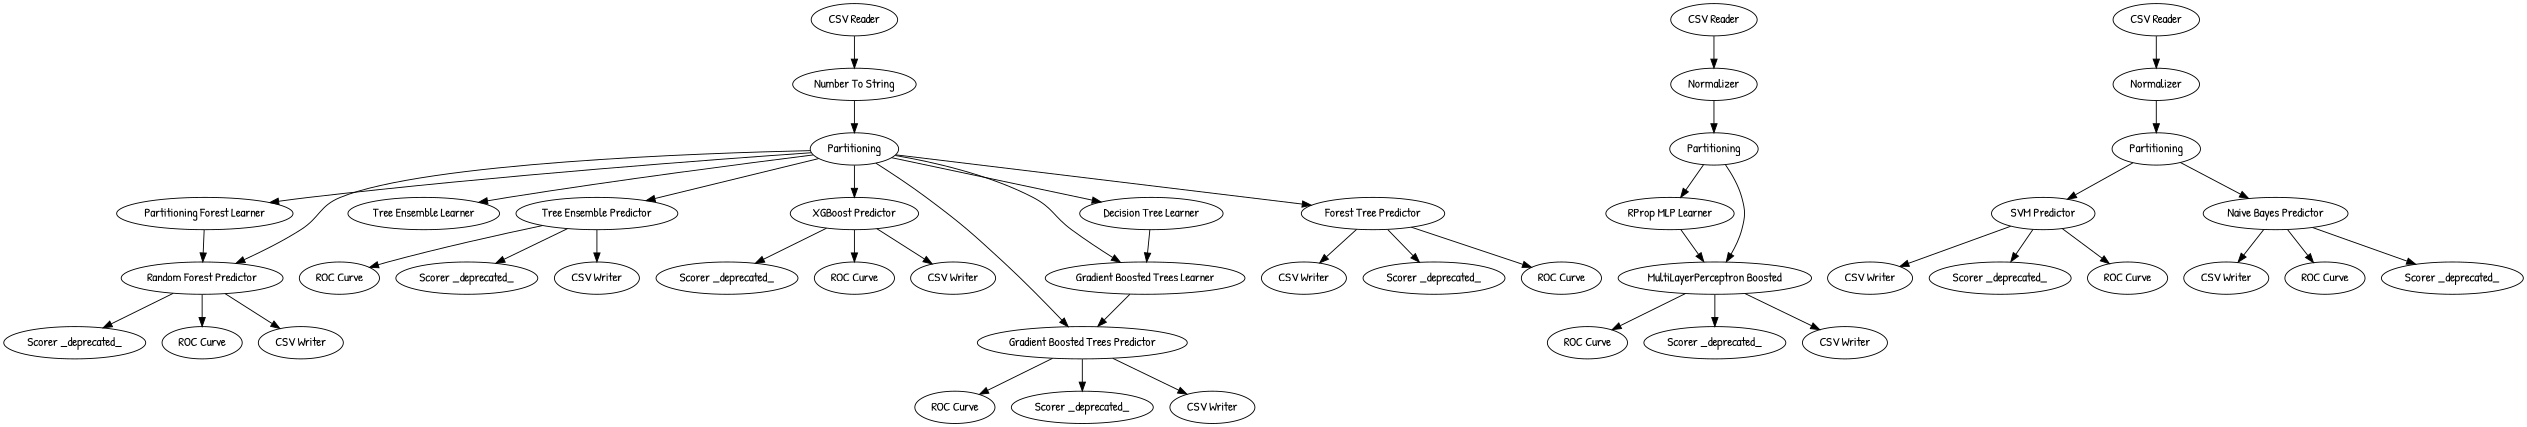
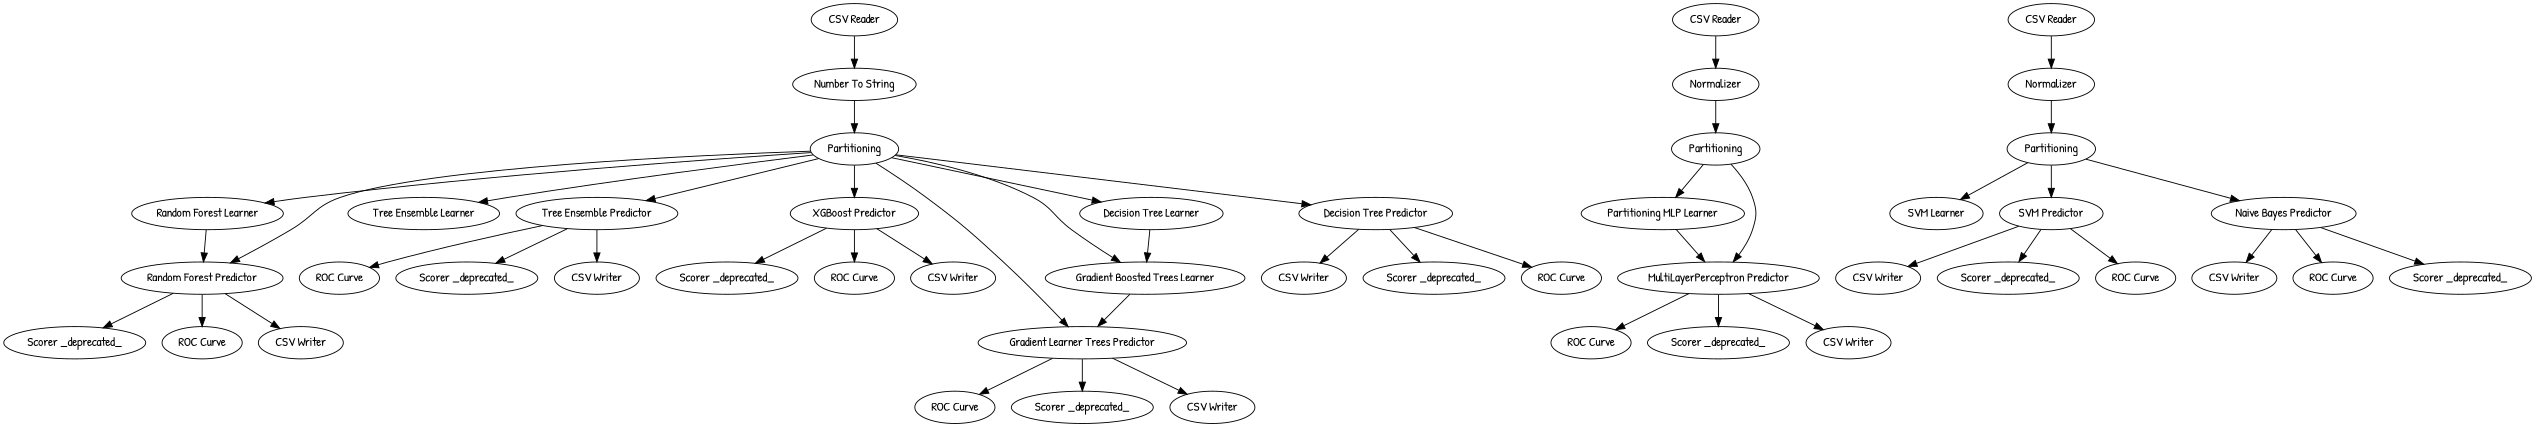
node "Partitioning Forest Learner": label "Partitioning Forest Learner" -> "Random Forest Learner"
node "Forest Tree Predictor": label "Forest Tree Predictor" -> "Decision Tree Predictor"
node "RProp MLP Learner": label "RProp MLP Learner" -> "Partitioning MLP Learner"
node "SVM Learner": added
node "MultiLayerPerceptron Boosted": label "MultiLayerPerceptron Boosted" -> "MultiLayerPerceptron Predictor"
node "Gradient Boosted Trees Predictor": label "Gradient Boosted Trees Predictor" -> "Gradient Learner Trees Predictor"
